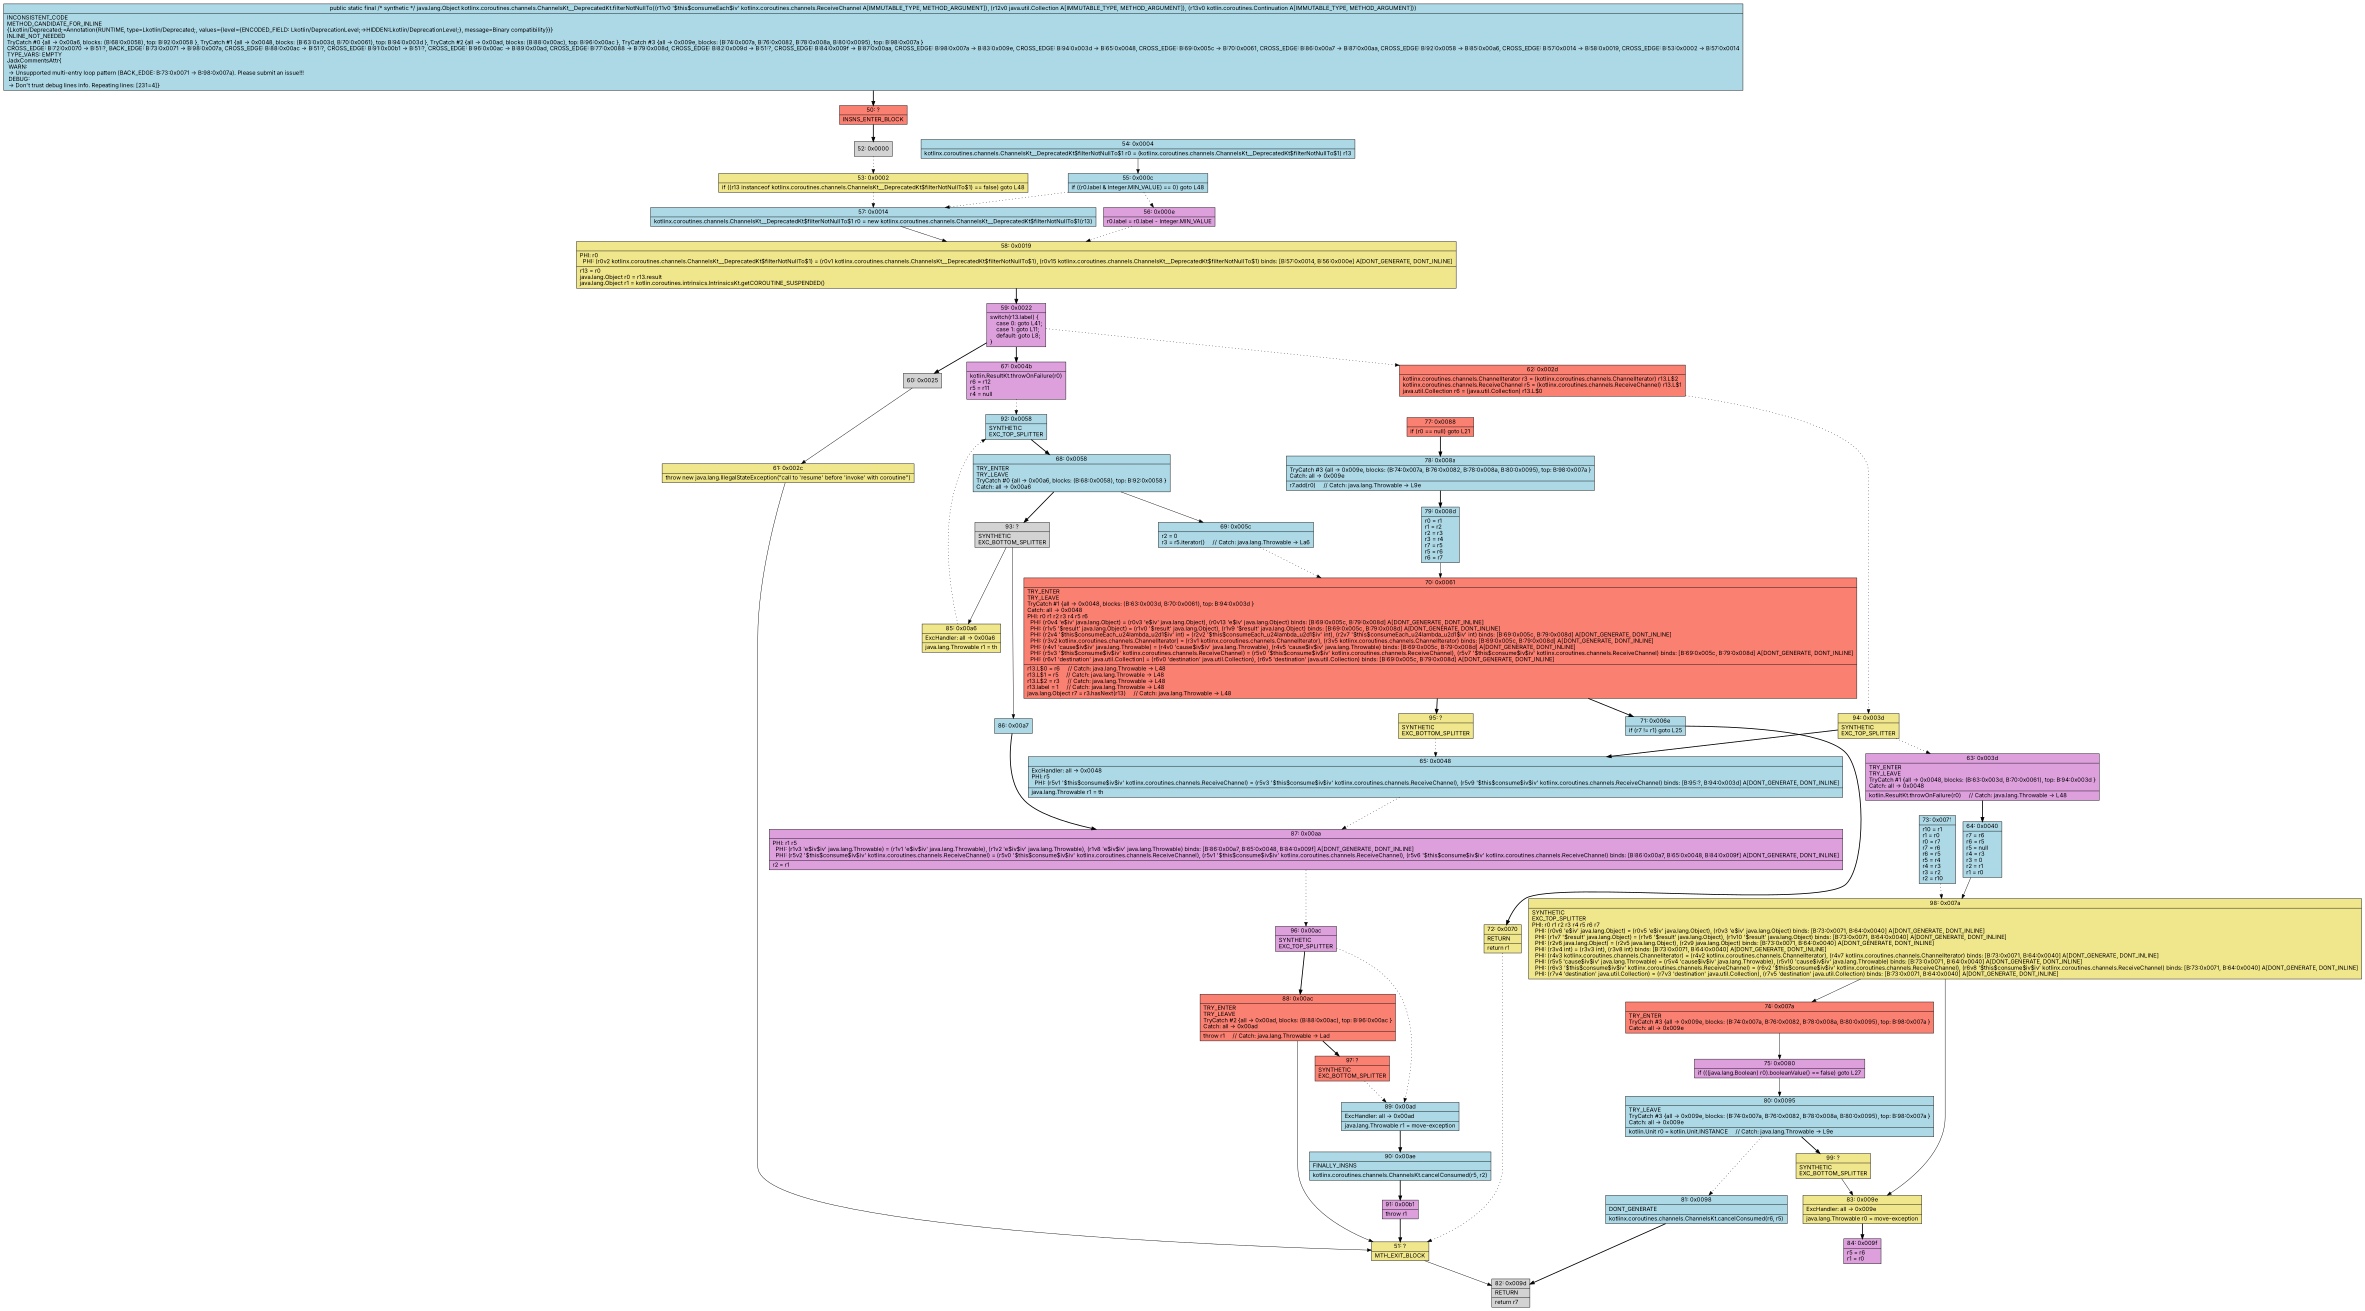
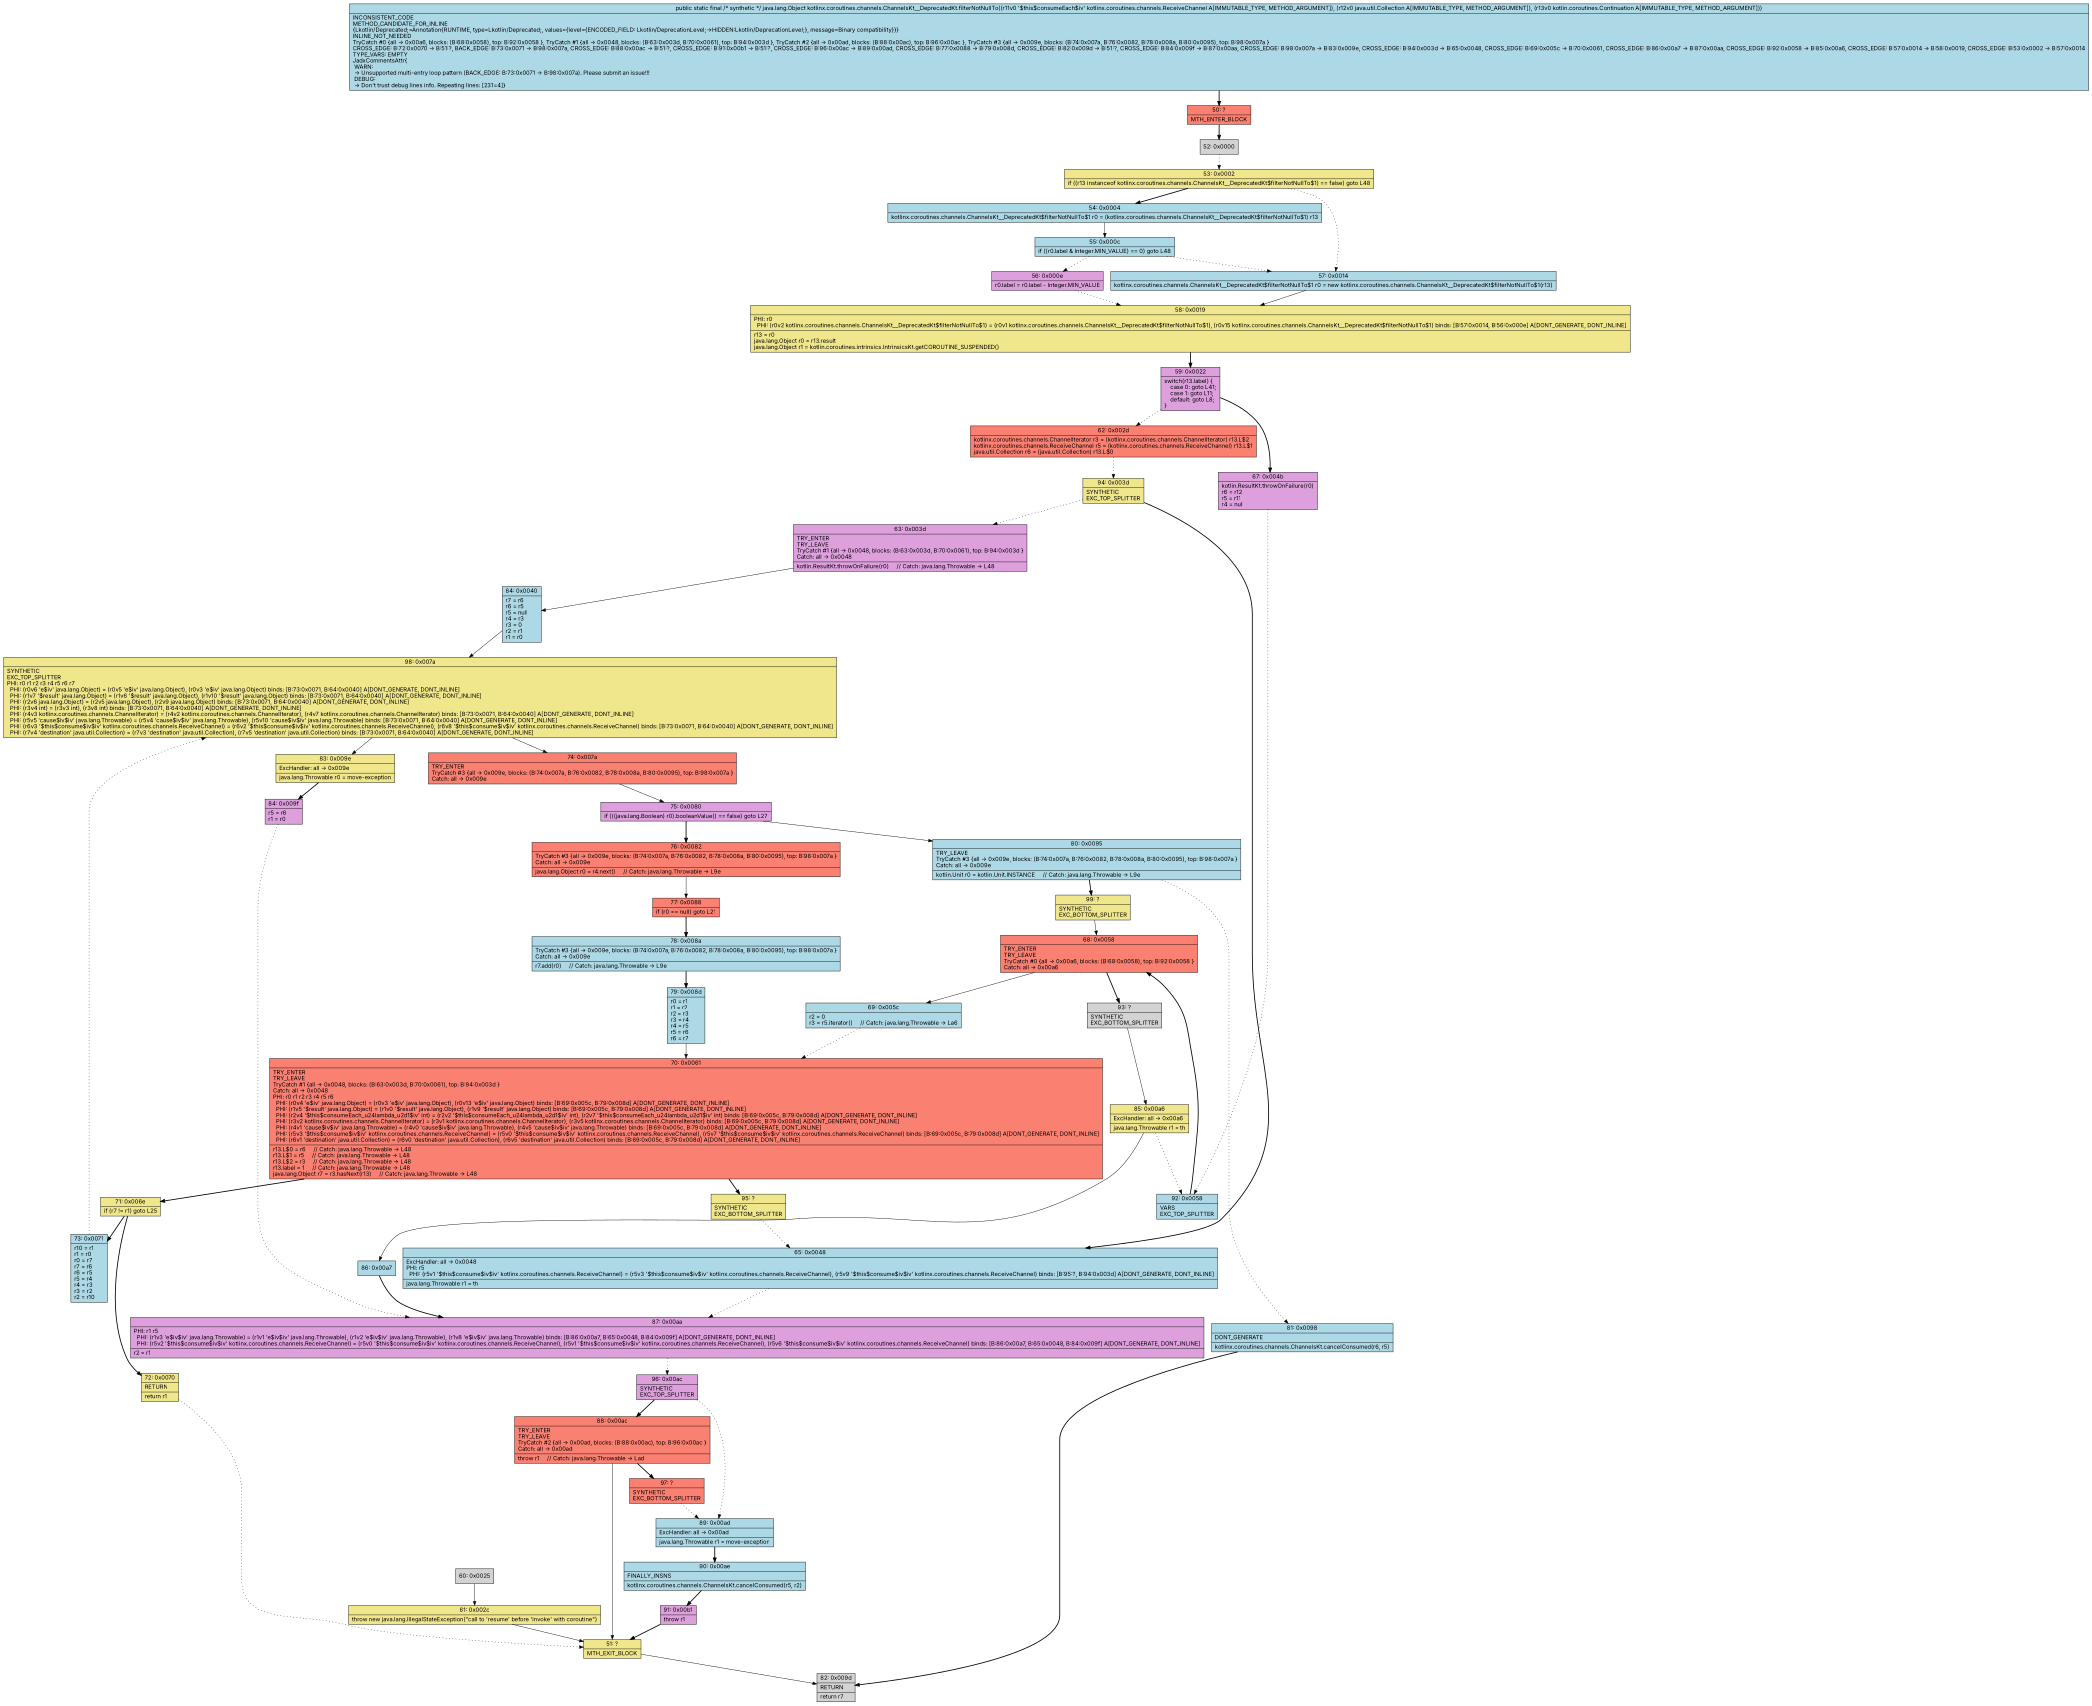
node "50: ?": text "INSNS_ENTER_BLOCK" -> "MTH_ENTER_BLOCK"
edge "53: 0x0002" -> "54: 0x0004": added
edge "59: 0x0022" -> "60: 0x0025": removed
node "92: 0x0058": text "SYNTHETIC" -> "VARS"
node "68: 0x0058": fillcolor lightblue -> salmon
node "79: 0x008d": text "r7 = r5" -> "r4 = r5"
edge "93: ?" -> "86: 0x00a7": now "85: 0x00a6" -> "86: 0x00a7"
node "71: 0x006e": fillcolor lightblue -> khaki
edge "63: 0x003d" -> "64: 0x0040": style bold -> solid
node "76: 0x0082": added
edge "84: 0x009f" -> "87: 0x00aa": added
edge "99: ?" -> "83: 0x009e": now "99: ?" -> "68: 0x0058"
edge "71: 0x006e" -> "73: 0x0071": added
